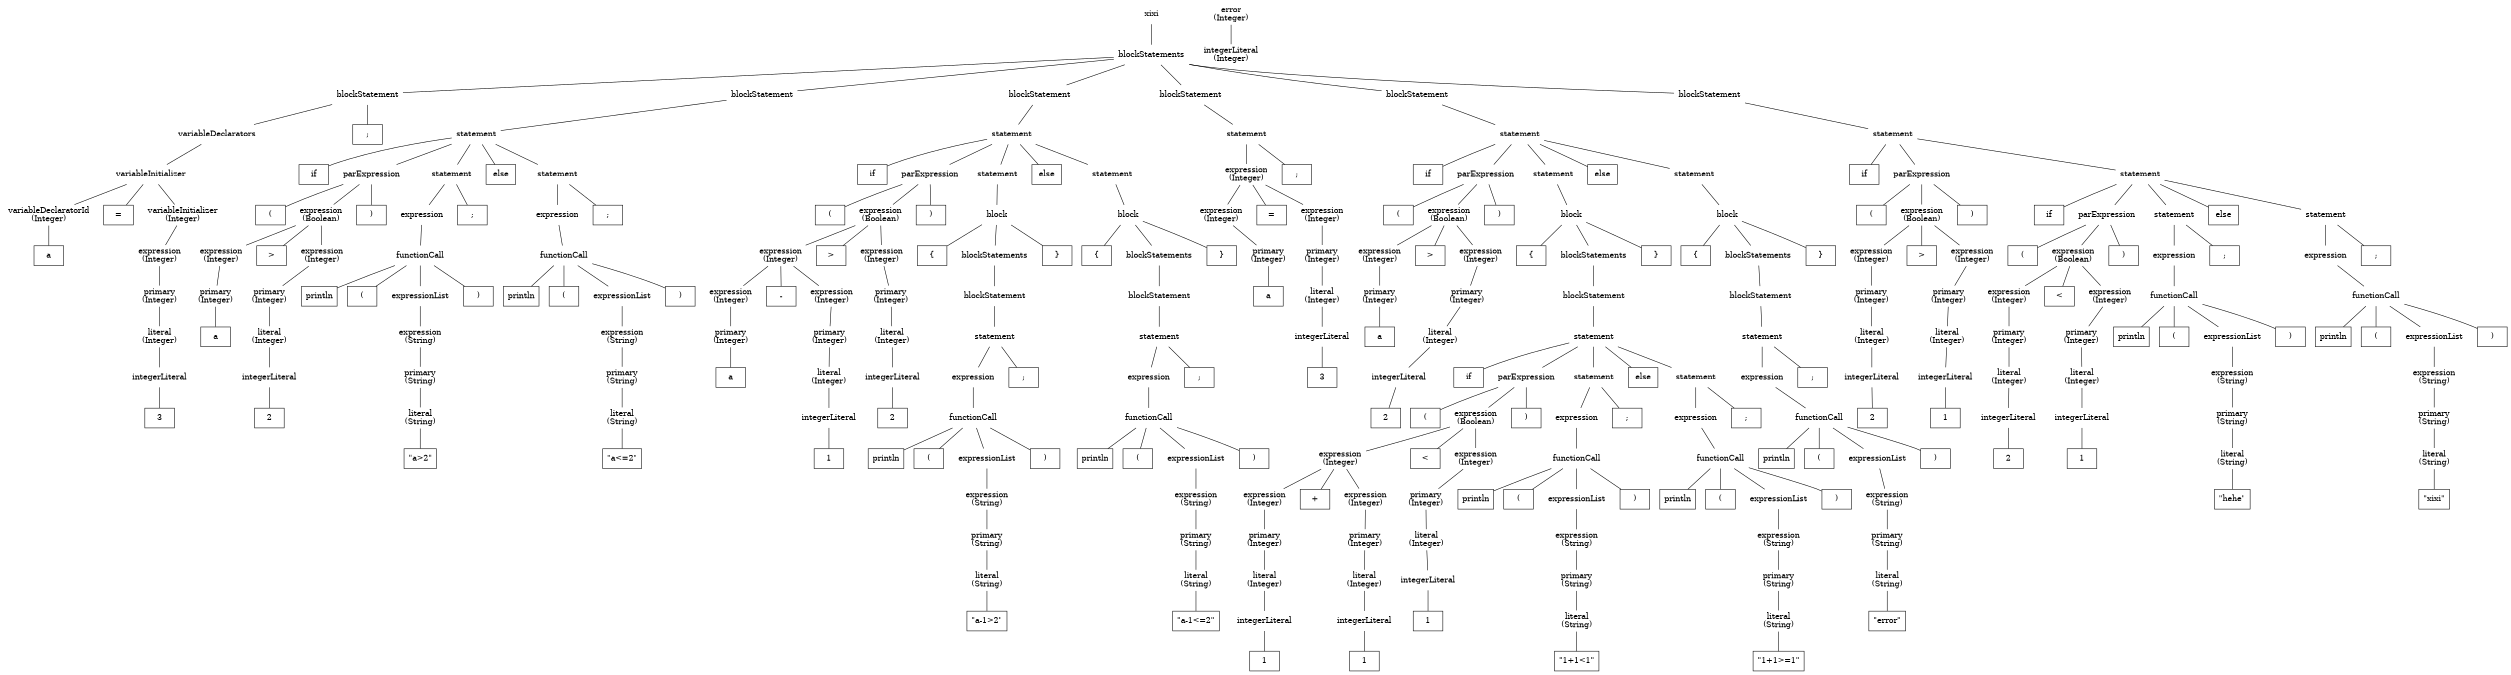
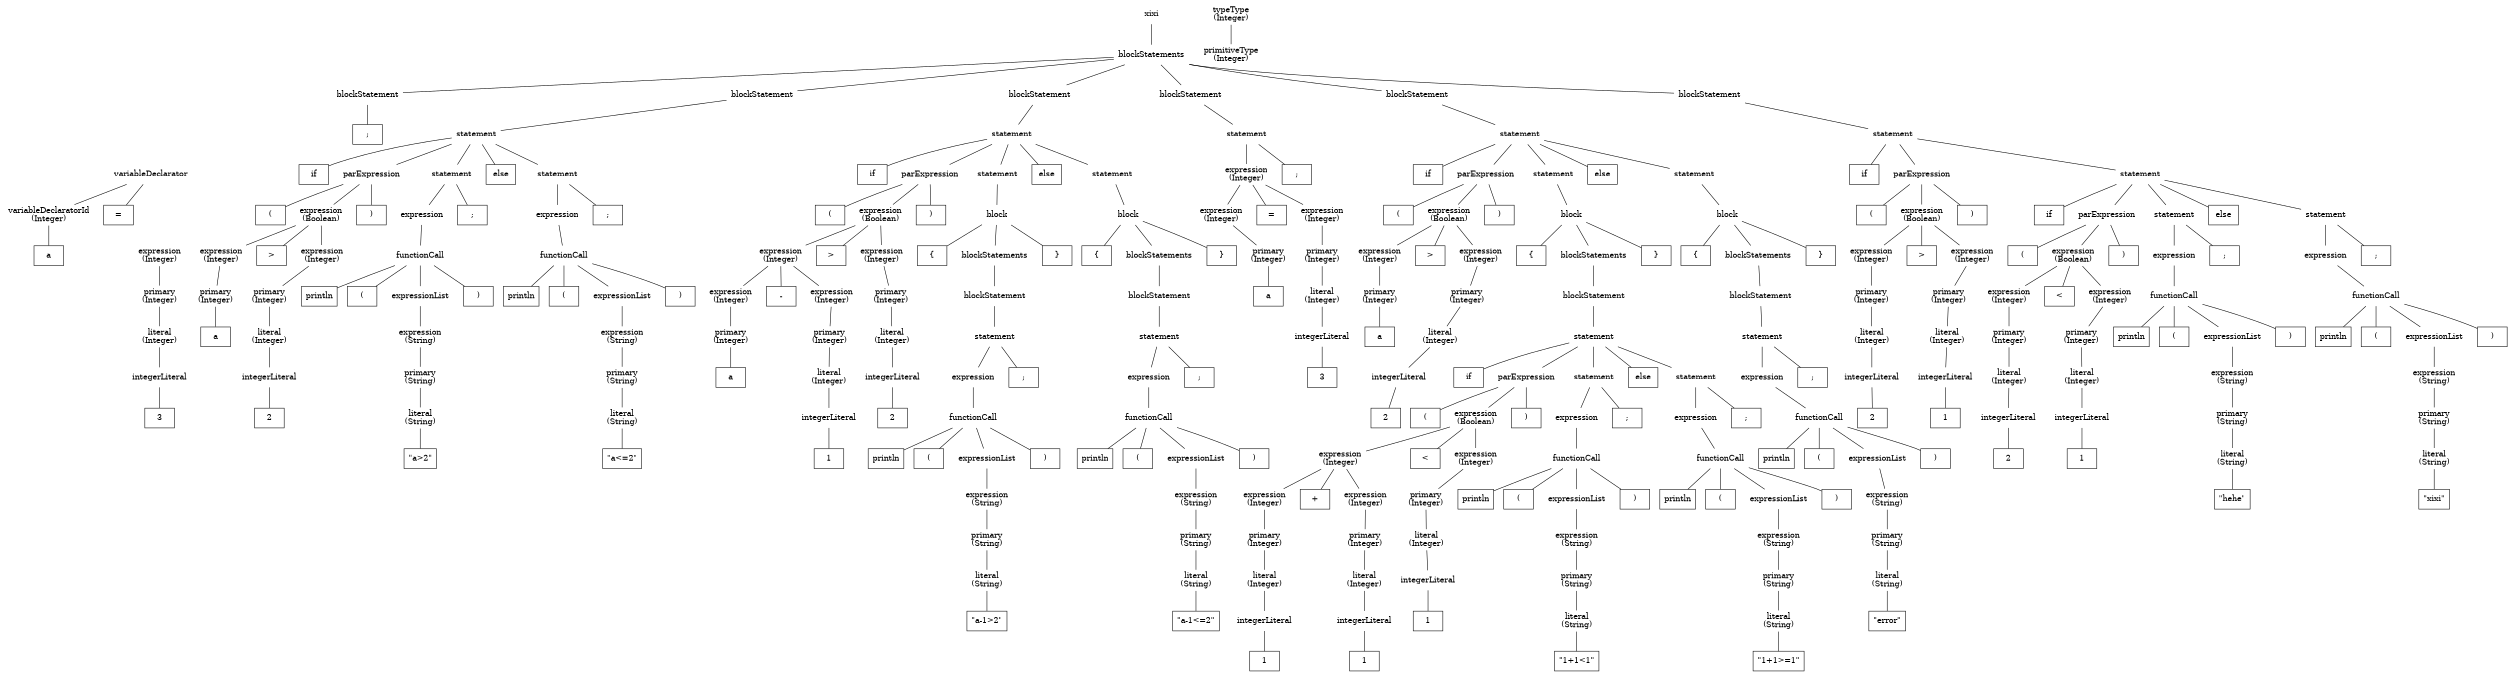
node "error (Integer)": label "error (Integer)" -> "typeType (Integer)"
node "integerLiteral (Integer)": label "integerLiteral (Integer)" -> "primitiveType (Integer)"
node "variableDeclarators": removed
node "variableInitializer": label "variableInitializer" -> "variableDeclarator"
node "variableInitializer (Integer)": removed
